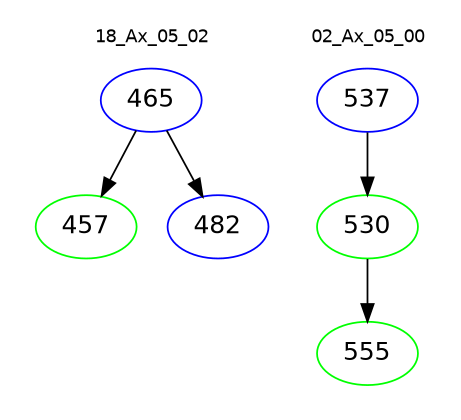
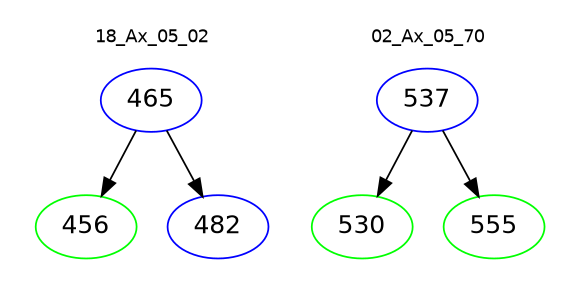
cluster "02_Ax_05_00": label "02_Ax_05_00" -> "02_Ax_05_70"
node "457": label "457" -> "456"
edge "530" -> "555": now "537" -> "555"
